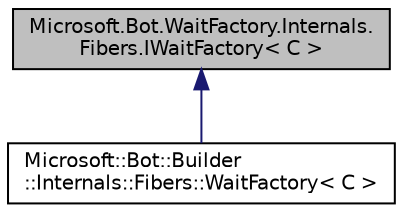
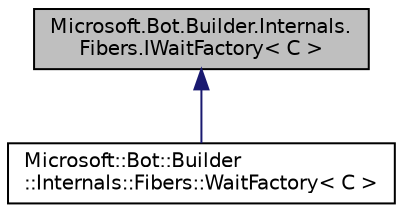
node "Microsoft.Bot.WaitFactory.Internals. Fibers.IWaitFactory< C >": label "Microsoft.Bot.WaitFactory.Internals. Fibers.IWaitFactory< C >" -> "Microsoft.Bot.Builder.Internals. Fibers.IWaitFactory< C >"
